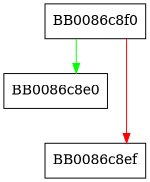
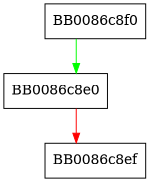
edge "BB0086c8f0" -> "BB0086c8ef": now "BB0086c8e0" -> "BB0086c8ef"
